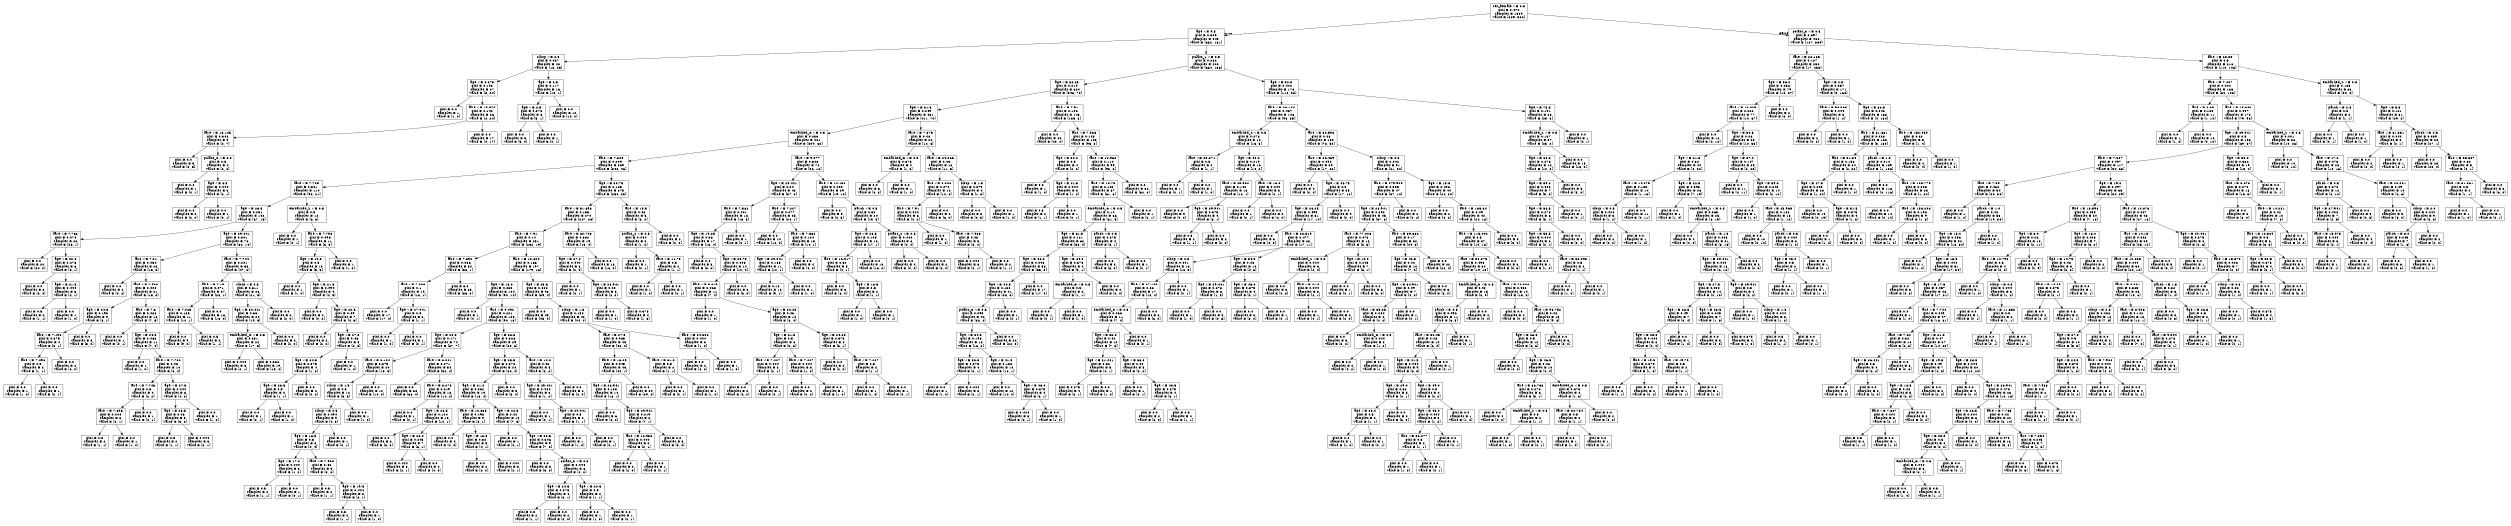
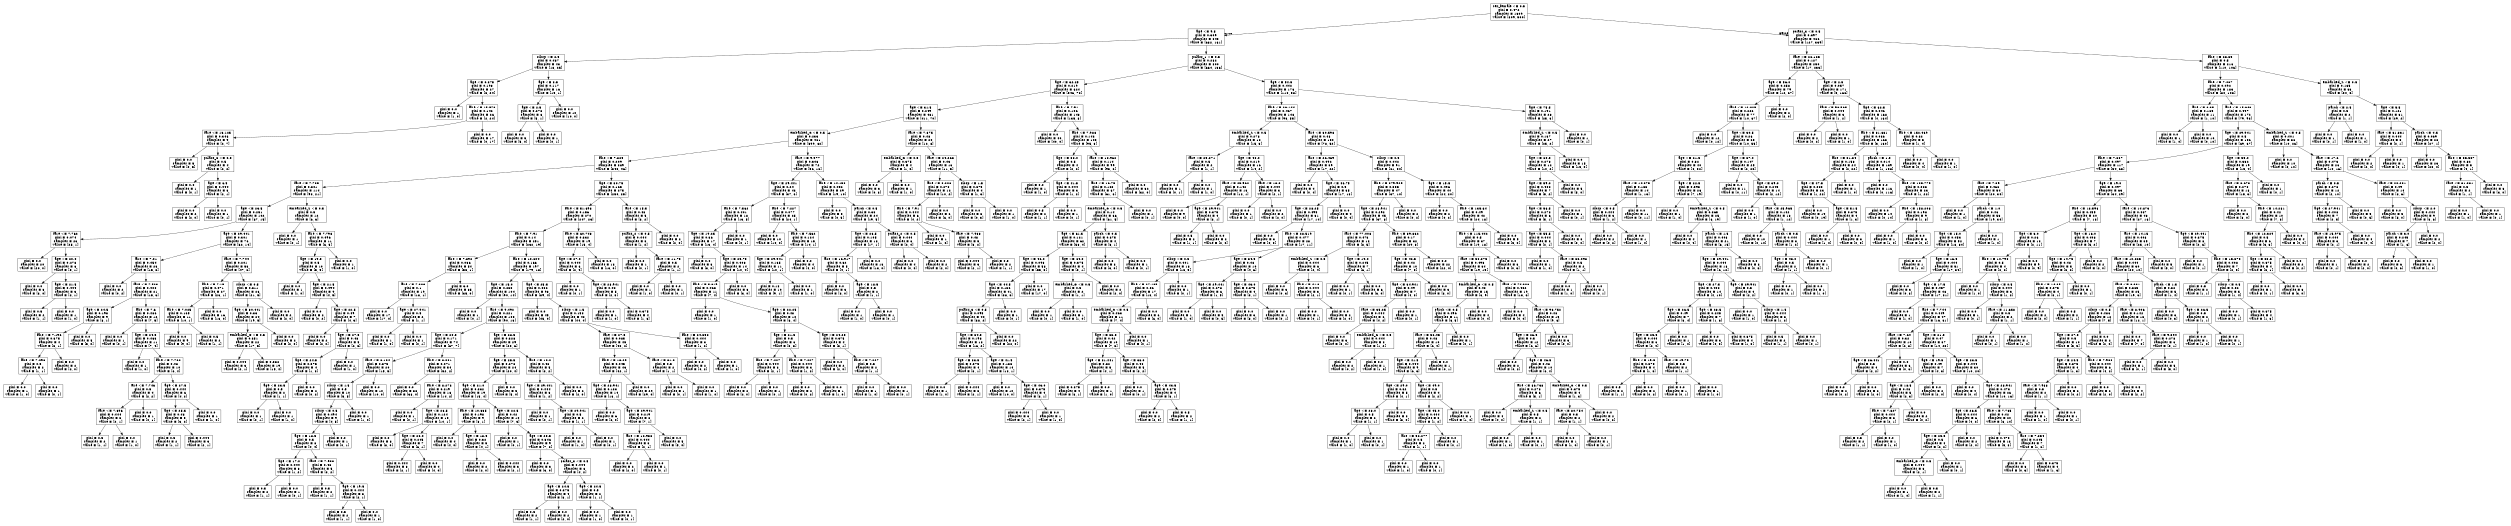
edge "fare <= 10.604 gini = 0.166 samples = 197 value = [179, 18]" -> "age <= 15.0 gini = 0.233 samples = 104 value = [90, 14]": added
